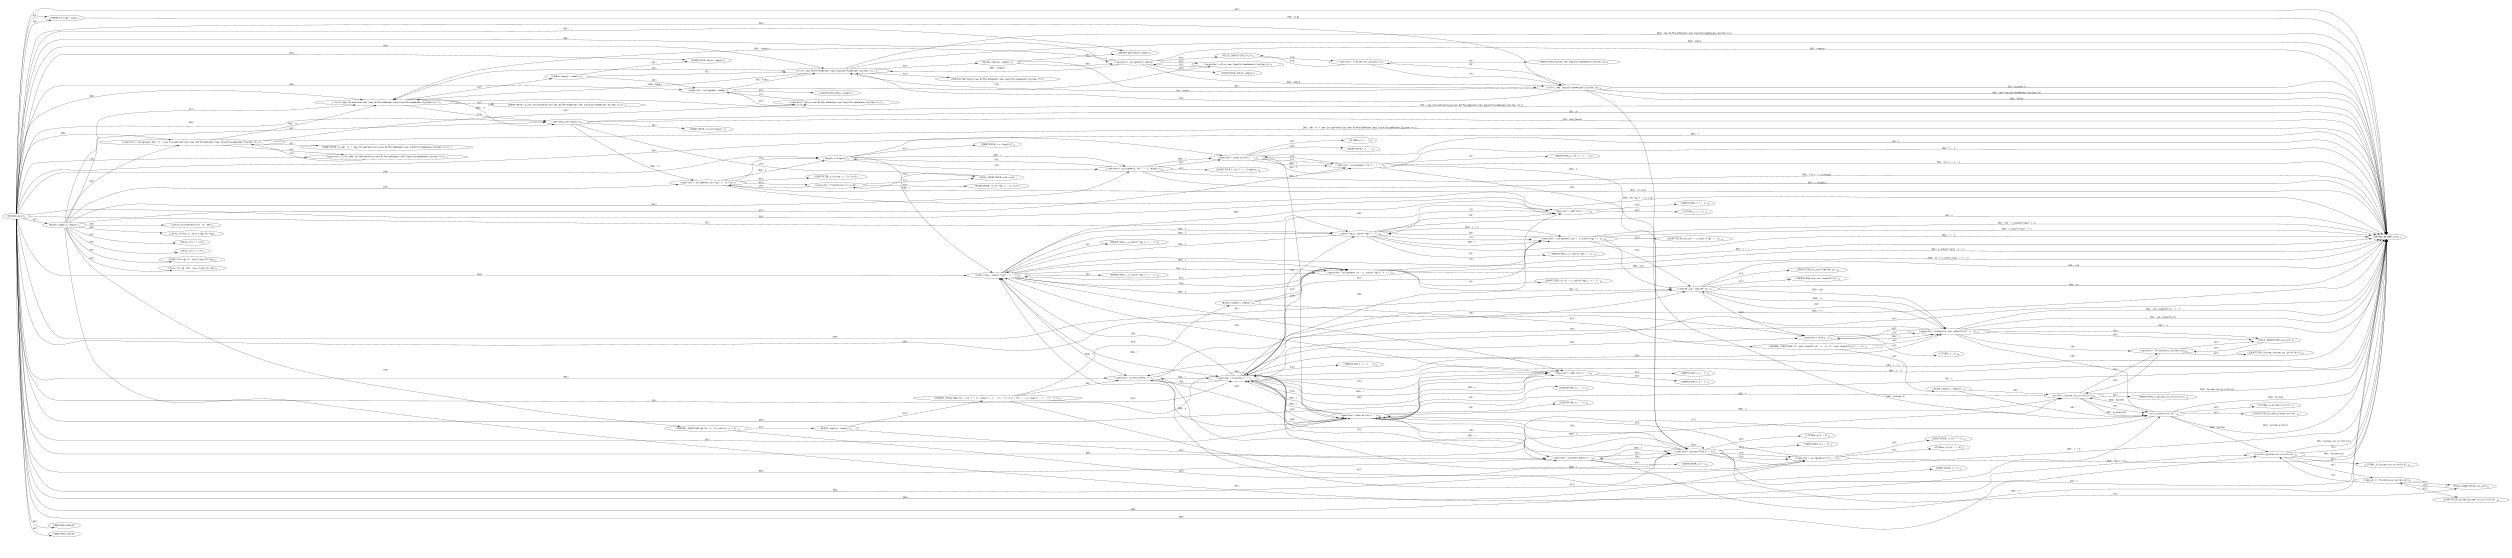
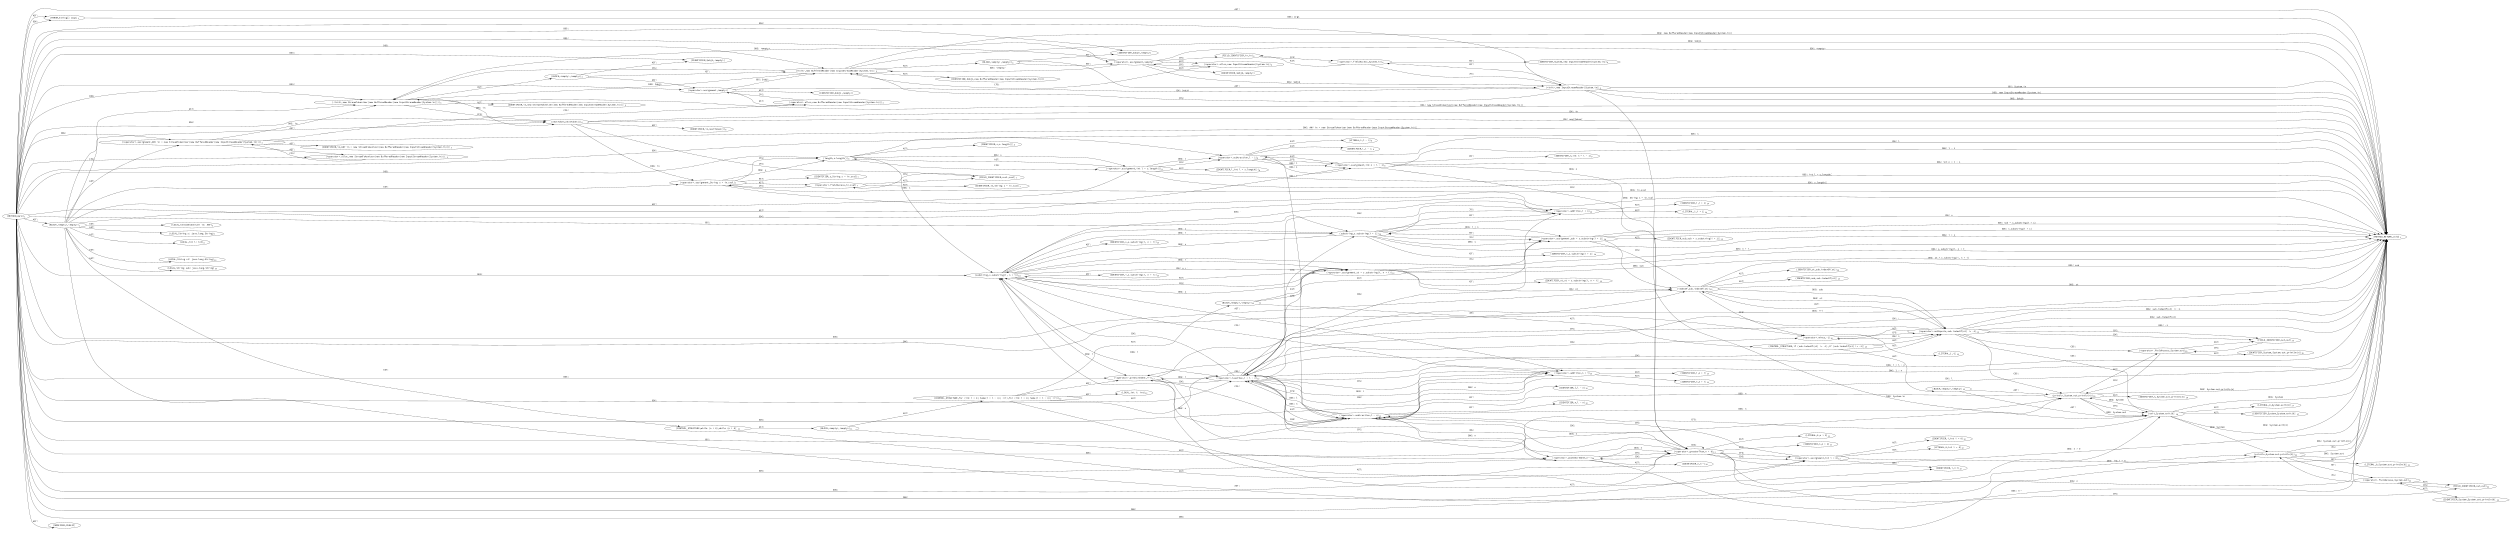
node "(LOCAL,int n: int)": removed
node "(IDENTIFIER,i,i < l - n)": removed
edge "(<operator>.notEquals,sub.indexOf(st) != -1)" -> "(println,System.out.println(n))": added, label "CDG:"
node "(LOCAL,int i: int)": added
edge "(<operator>.assignment,int i = 0)" -> "(<operator>.lessThan,i < l - n)": now "(<operator>.assignment,int i = 0)" -> "(IDENTIFIER,i,++i)"
node "(MODIFIER,STATIC)": removed
